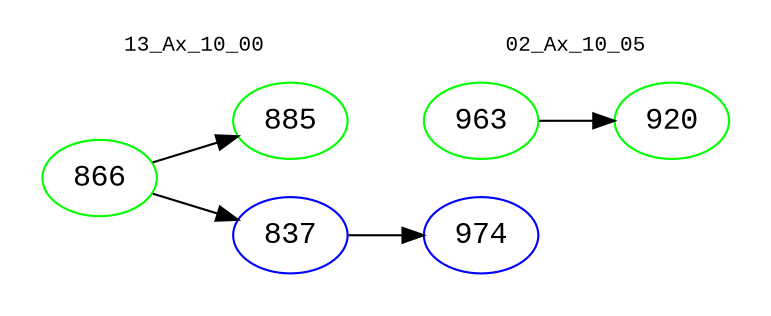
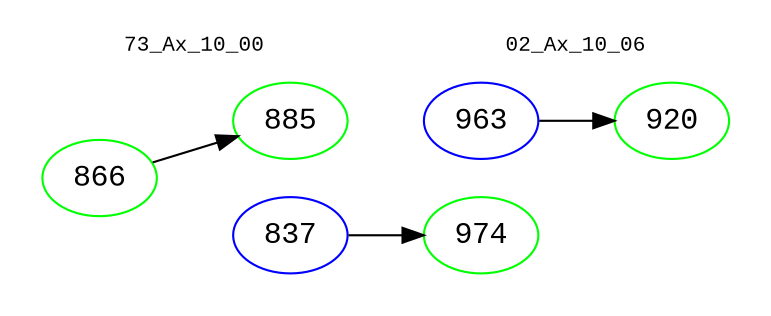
cluster "13_Ax_10_00": label "13_Ax_10_00" -> "73_Ax_10_00"
cluster "02_Ax_10_05": label "02_Ax_10_05" -> "02_Ax_10_06"
node "963": color green -> blue
edge "866" -> "837": removed
node "974": color blue -> green
